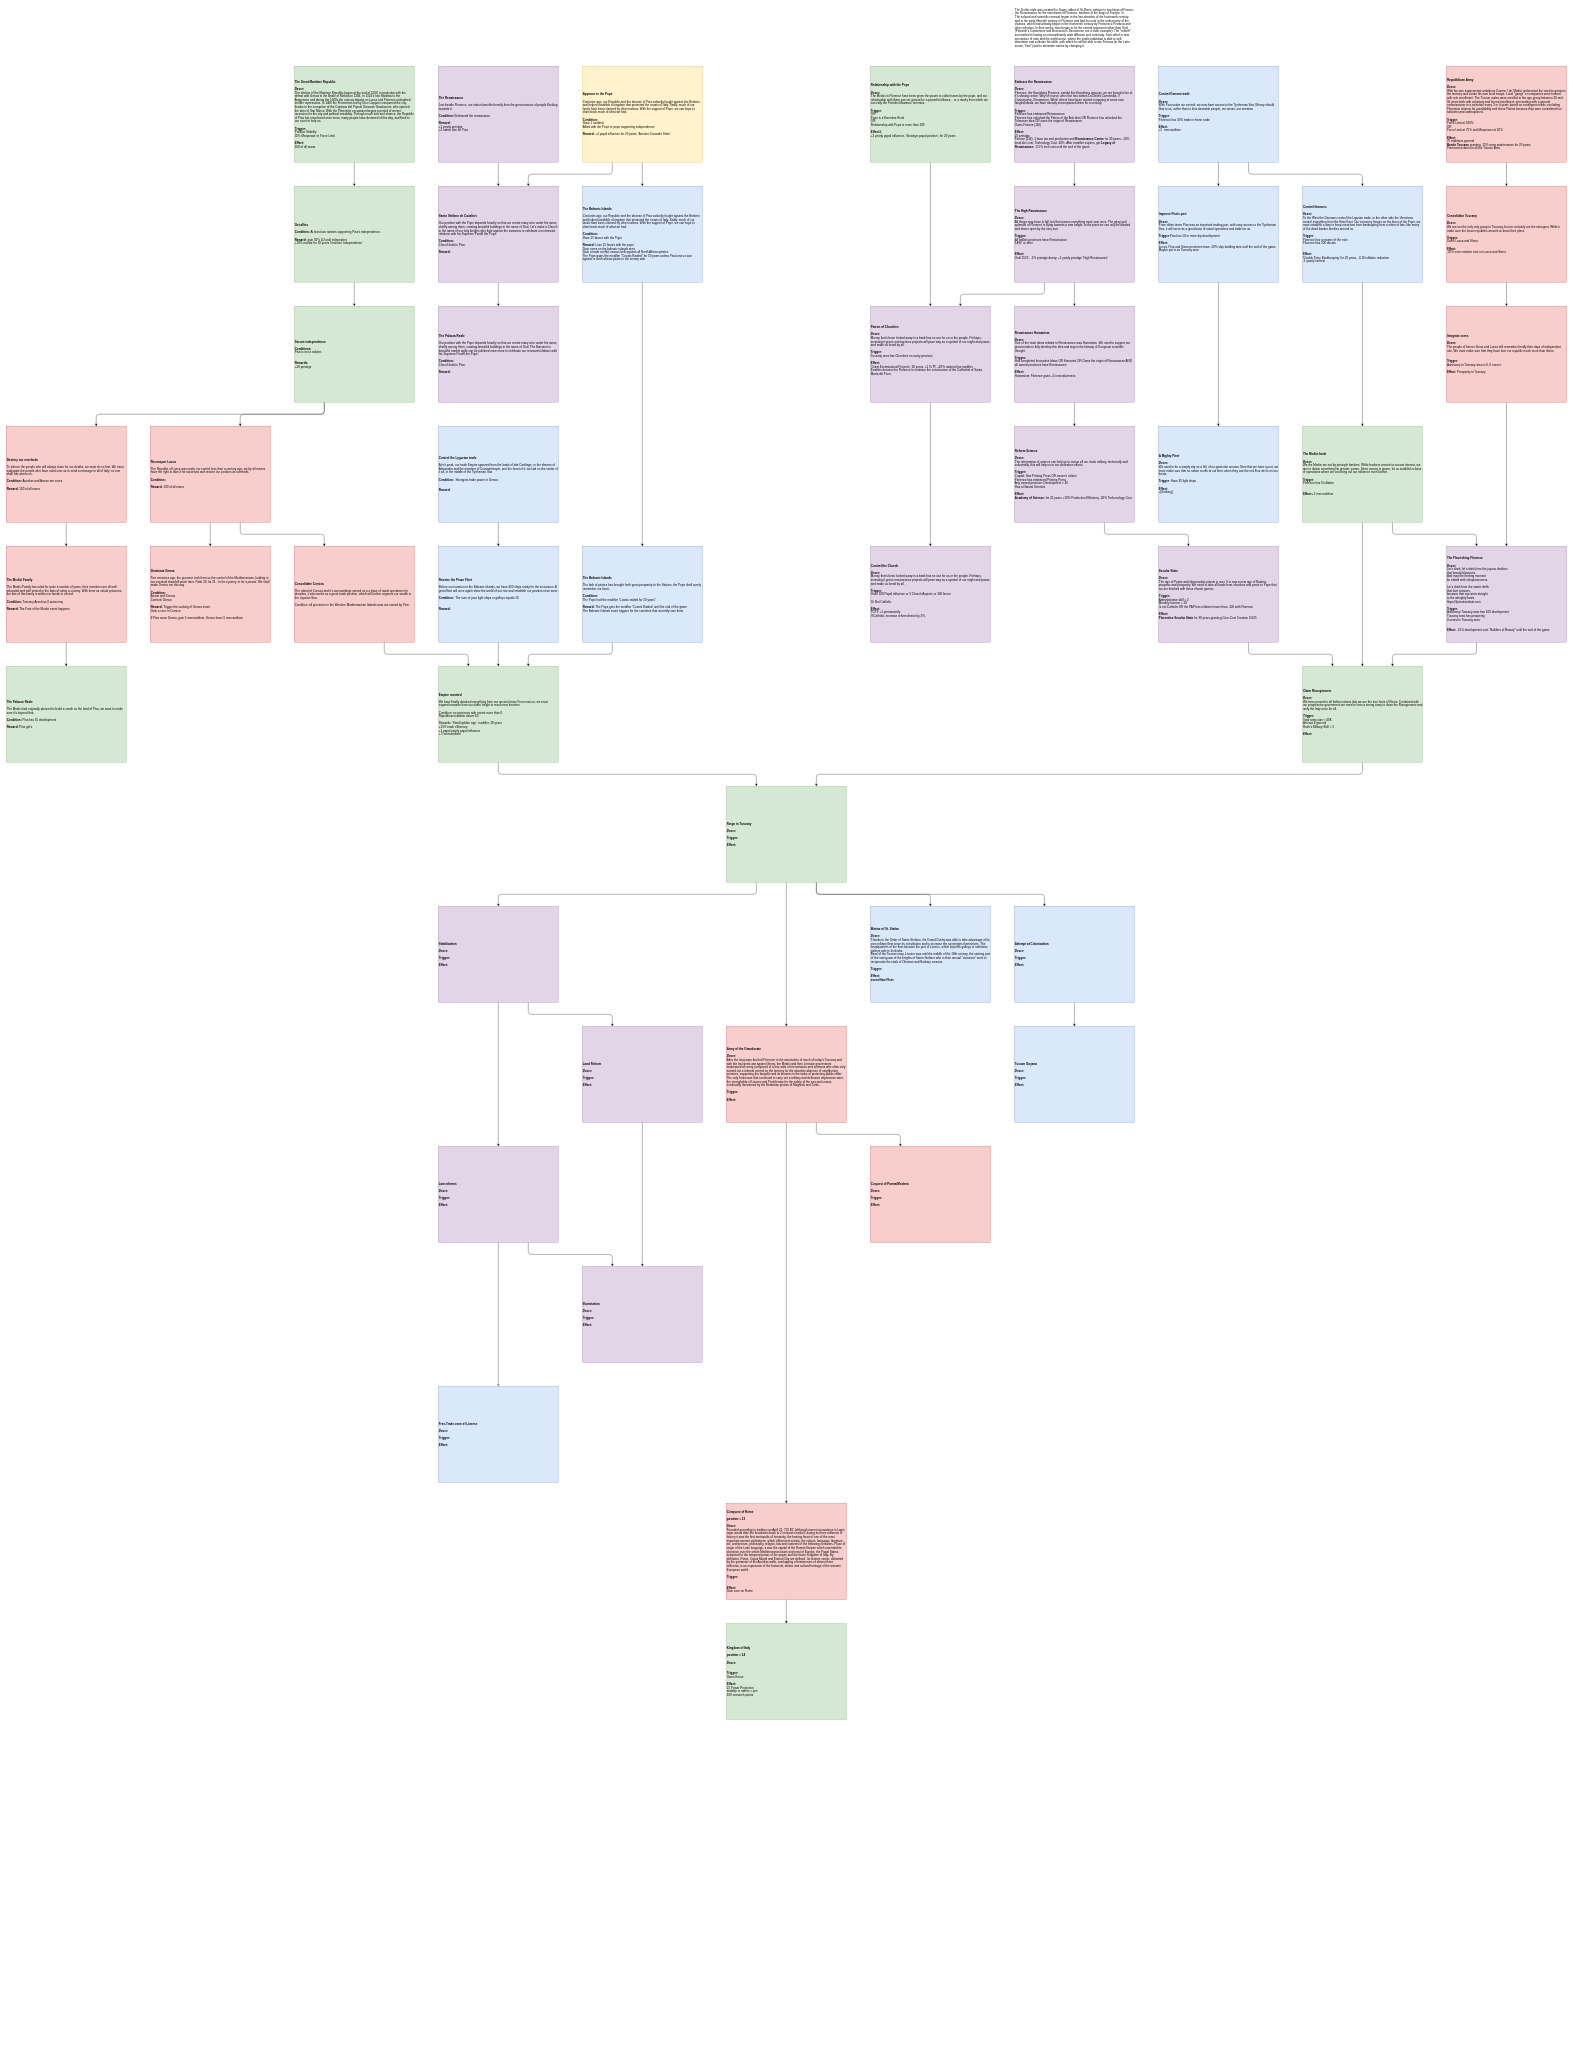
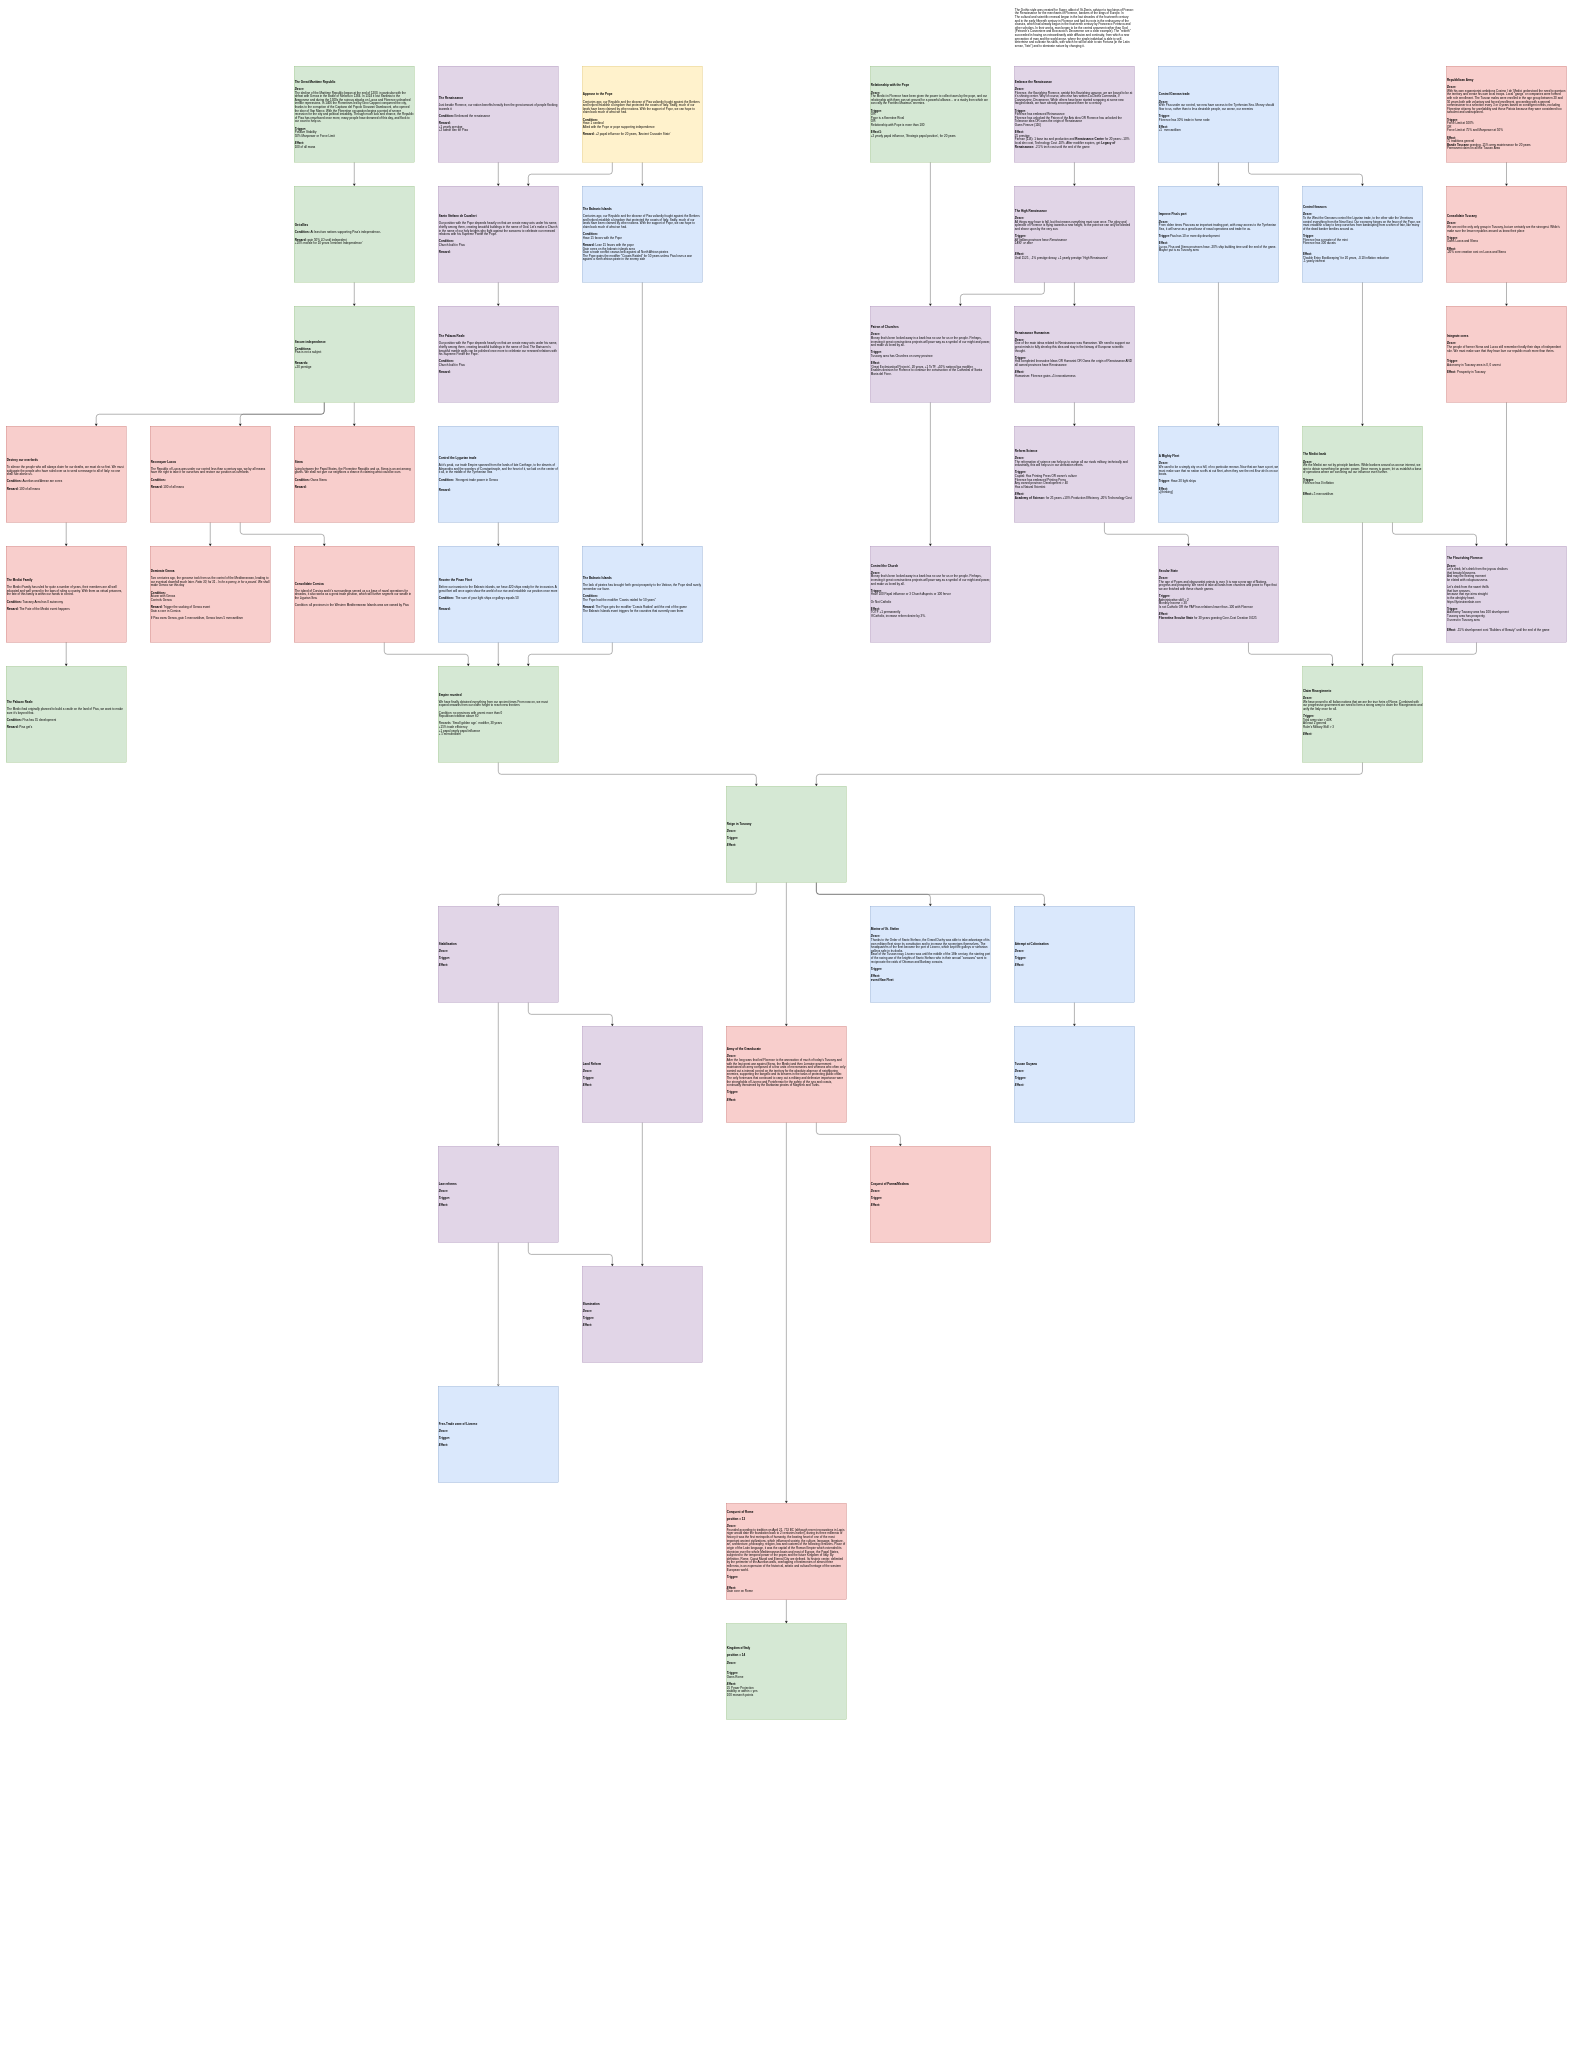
edge "Secure independenceConditions:Pisa is not a subject Rewards:+20 prestige" -> "SienaLying between the Papal States, the Florentine Republic and us, Siena is an ant among giants. We shall not give our neighbors a chance in claiming what could be oursCondition: Owns Siena Reward:": added
node "SienaLying between the Papal States, the Florentine Republic and us, Siena is an ant among giants. We shall not give our neighbors a chance in claiming what could be oursCondition: Owns Siena Reward:": added
